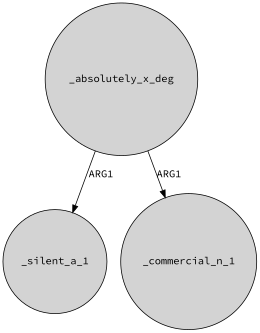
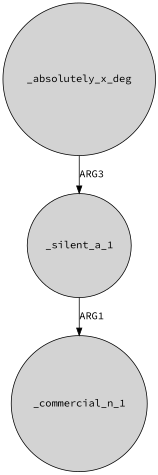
edge "_absolutely_x_deg" -> "_commercial_n_1": now "_silent_a_1" -> "_commercial_n_1"
edge "_absolutely_x_deg" -> "_silent_a_1": label "ARG1" -> "ARG3"
